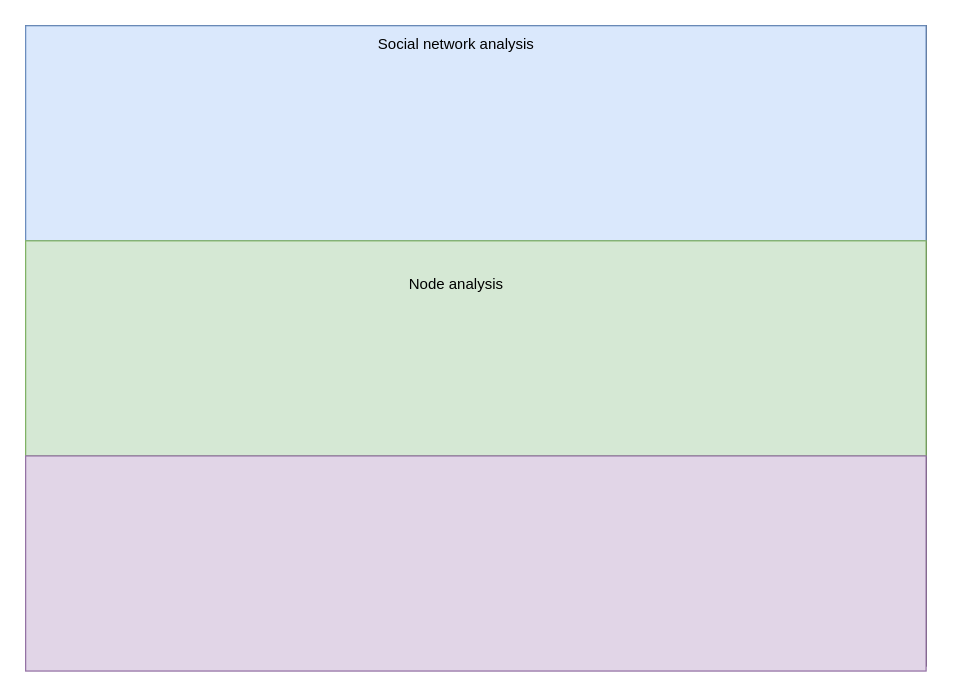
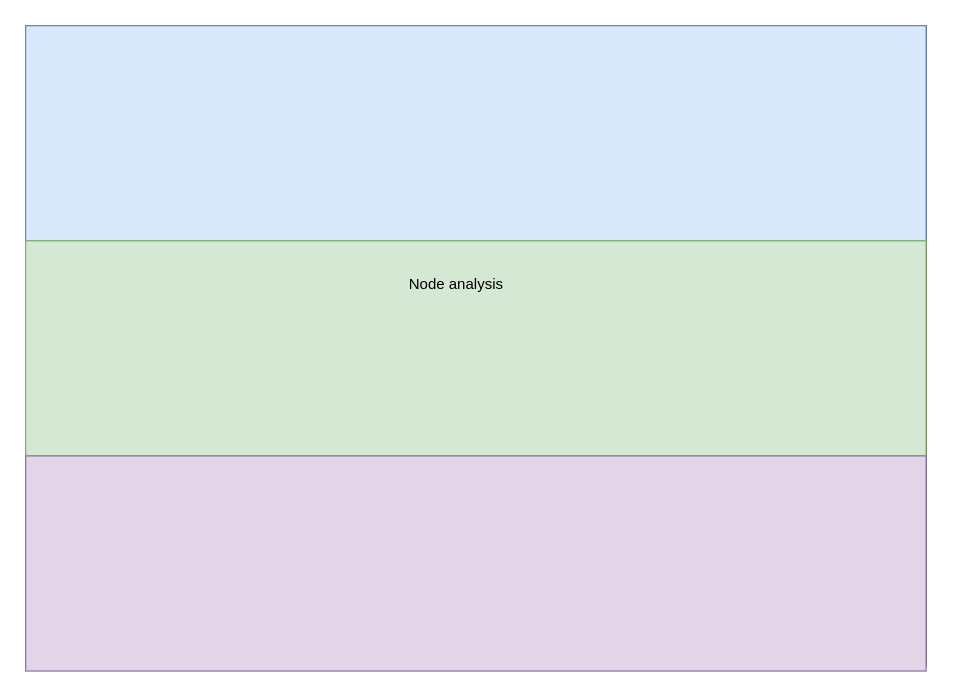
node "Social network analysis": removed
